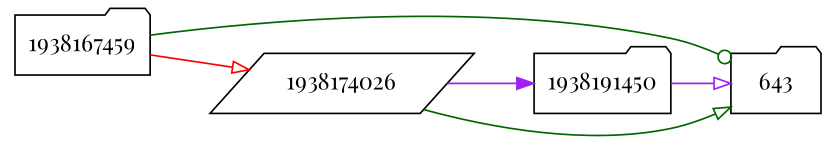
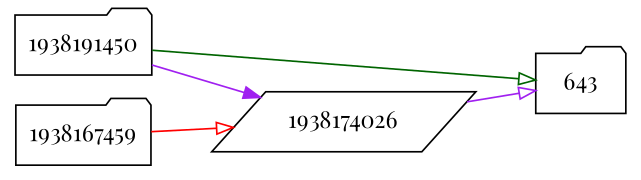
edge "1938167459" -> "643": removed
edge "1938174026" -> "1938191450": reversed
edge "1938191450" -> "643": color purple -> darkgreen
edge "1938174026" -> "643": color darkgreen -> purple
